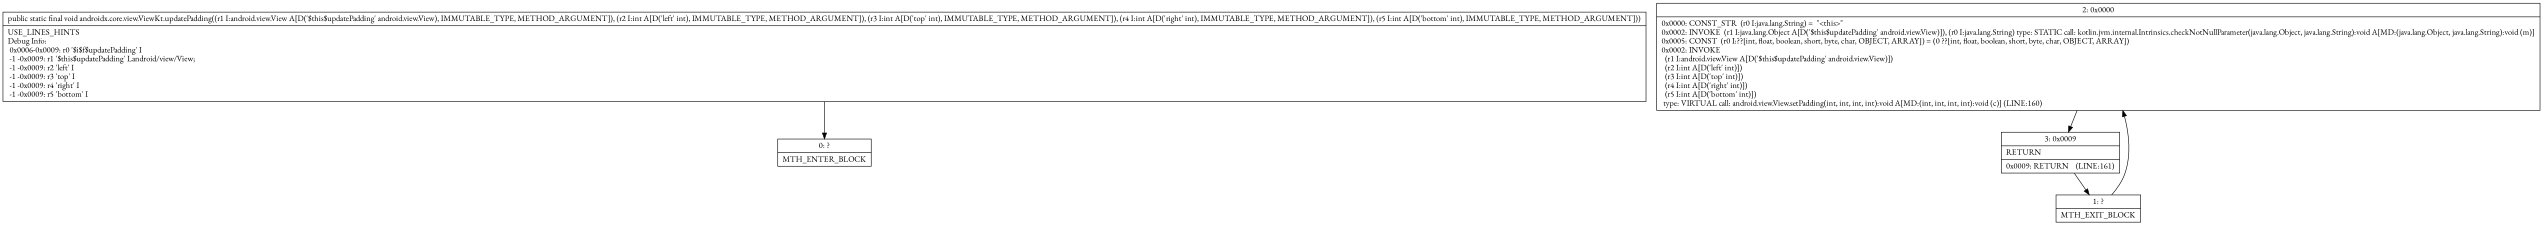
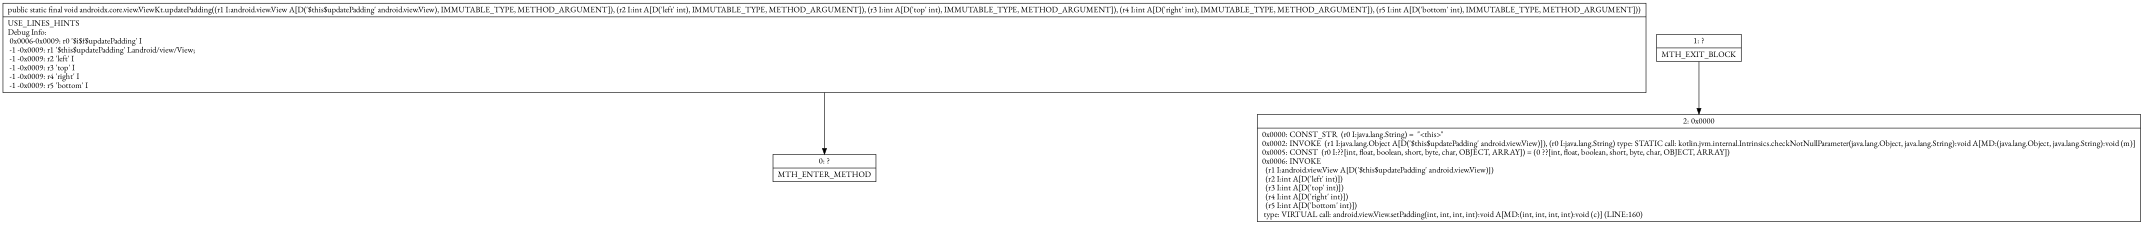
node "2: 0x0000": text "0x0002: INVOKE" -> "0x0006: INVOKE"
node "3: 0x0009": removed
node "0: ?": text "MTH_ENTER_BLOCK" -> "MTH_ENTER_METHOD"
